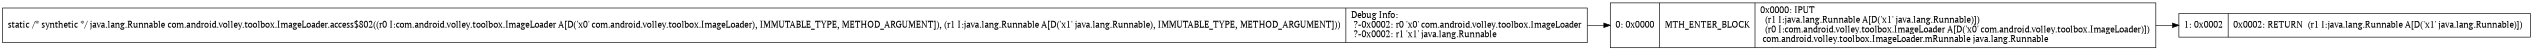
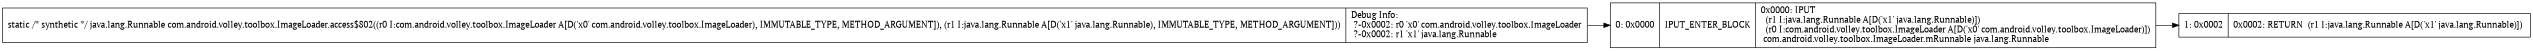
node "0: 0x0000": text "MTH_ENTER_BLOCK" -> "IPUT_ENTER_BLOCK"
